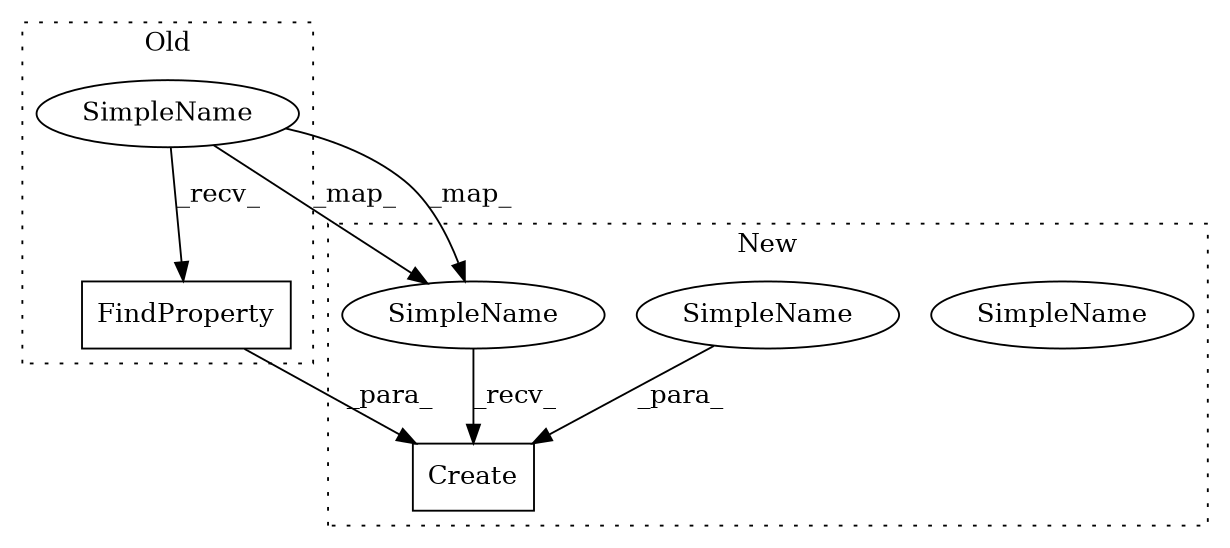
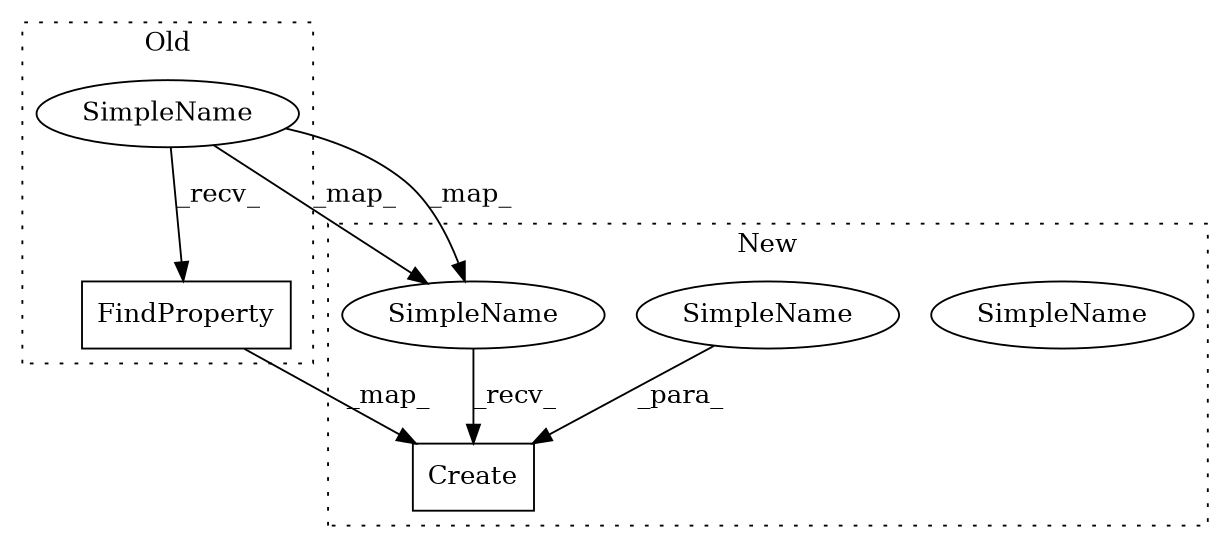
edge "FindProperty" -> "Create": label "_para_" -> "_map_"
